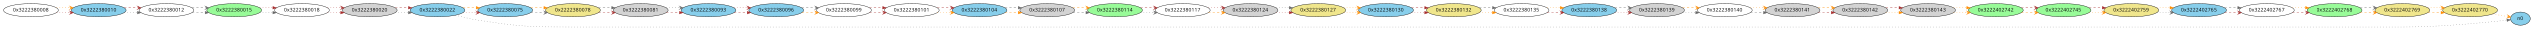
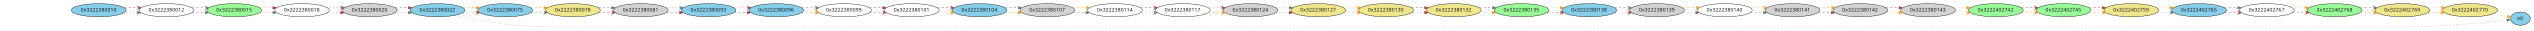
node "0x3222380008": removed
node "0x3222380114": fillcolor palegreen -> white
node "0x3222380130": fillcolor skyblue -> khaki
node "0x3222380135": fillcolor white -> palegreen
